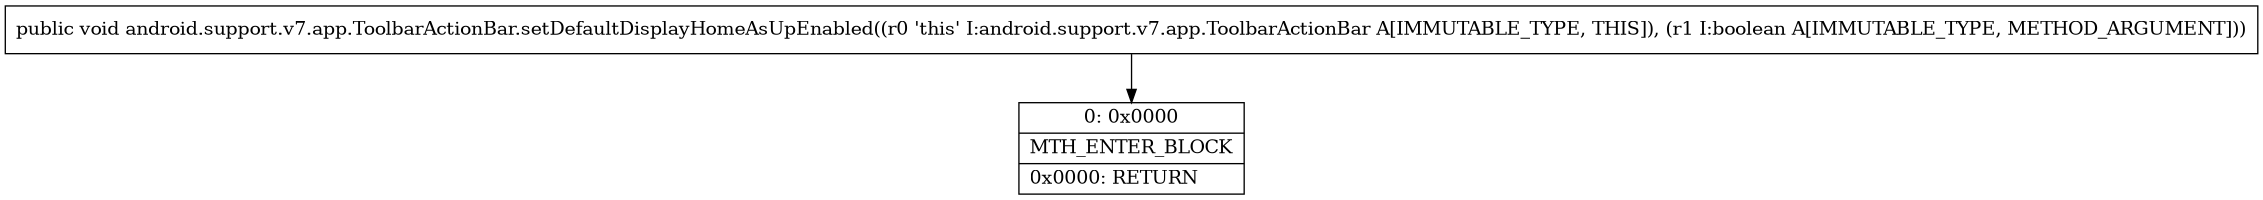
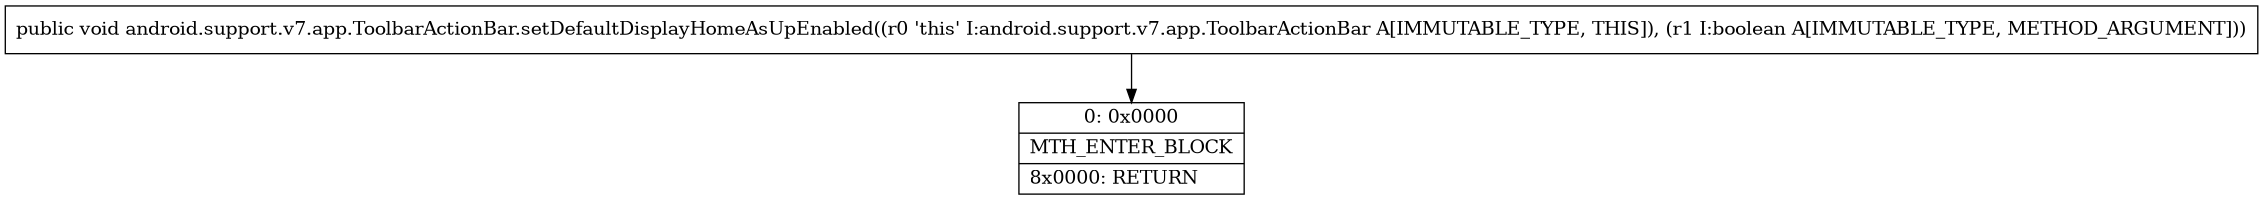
node "0: 0x0000": text "0x0000: RETURN" -> "8x0000: RETURN"
